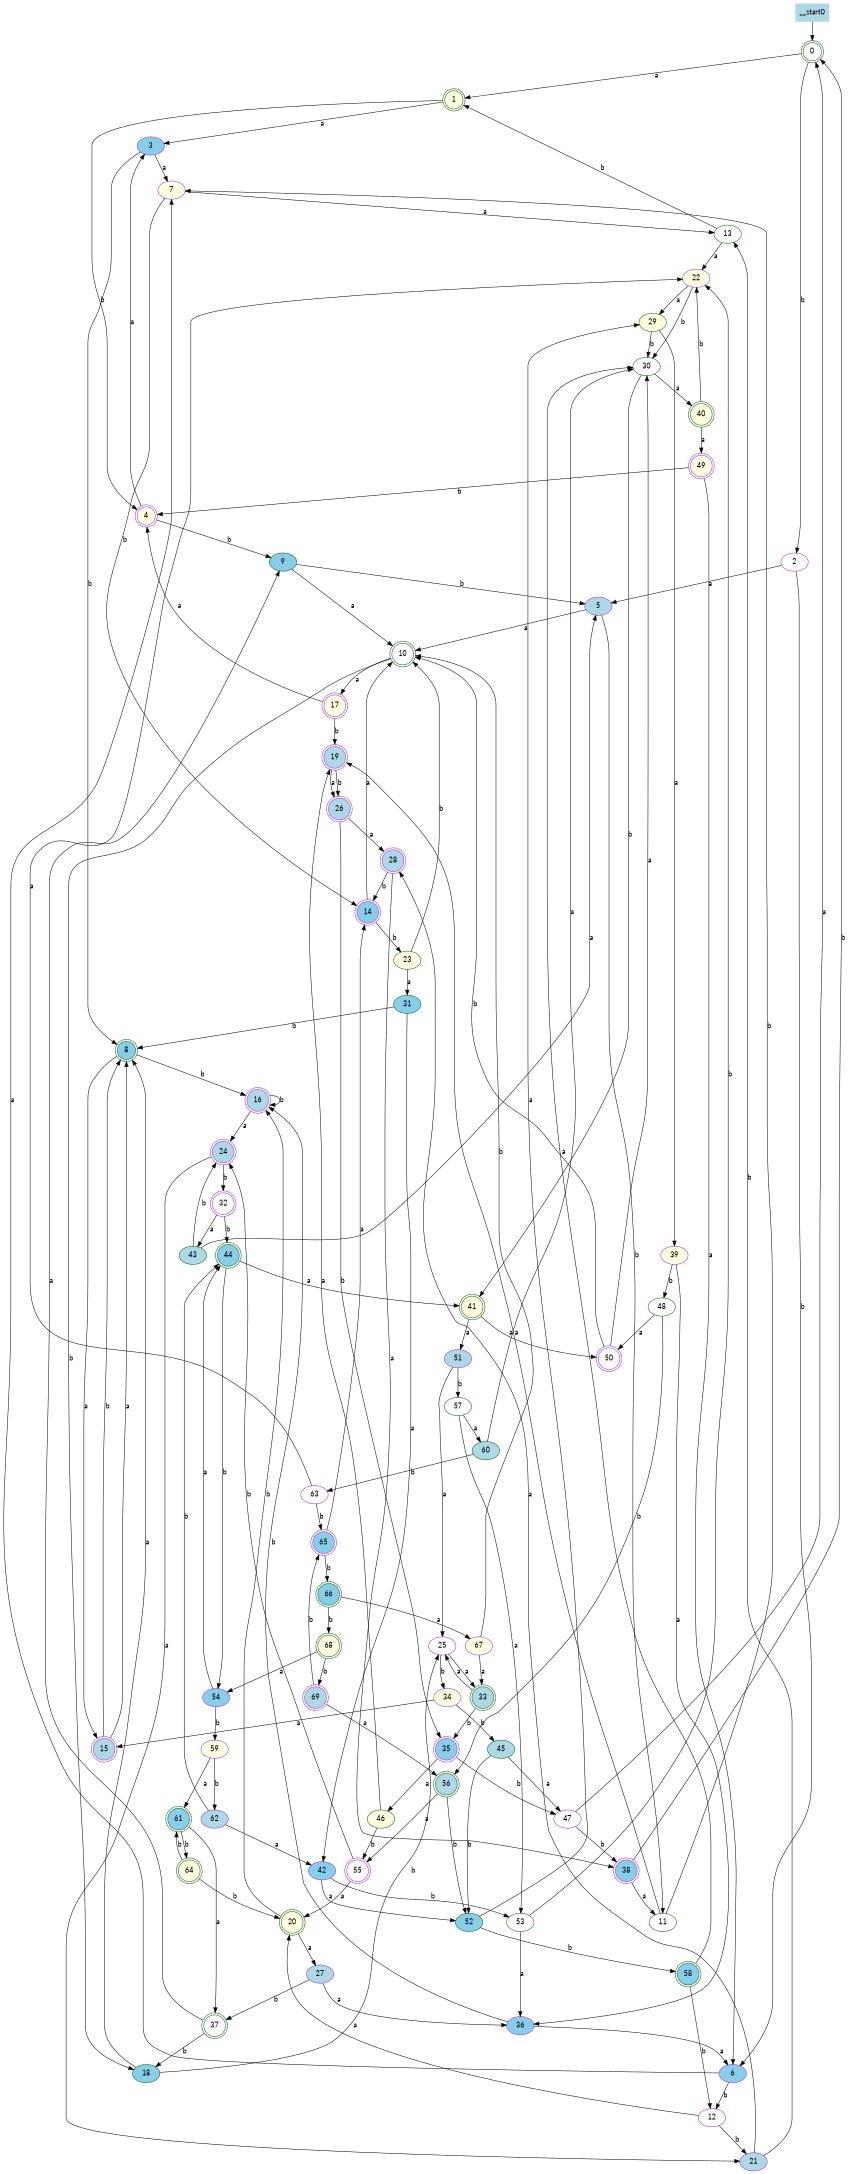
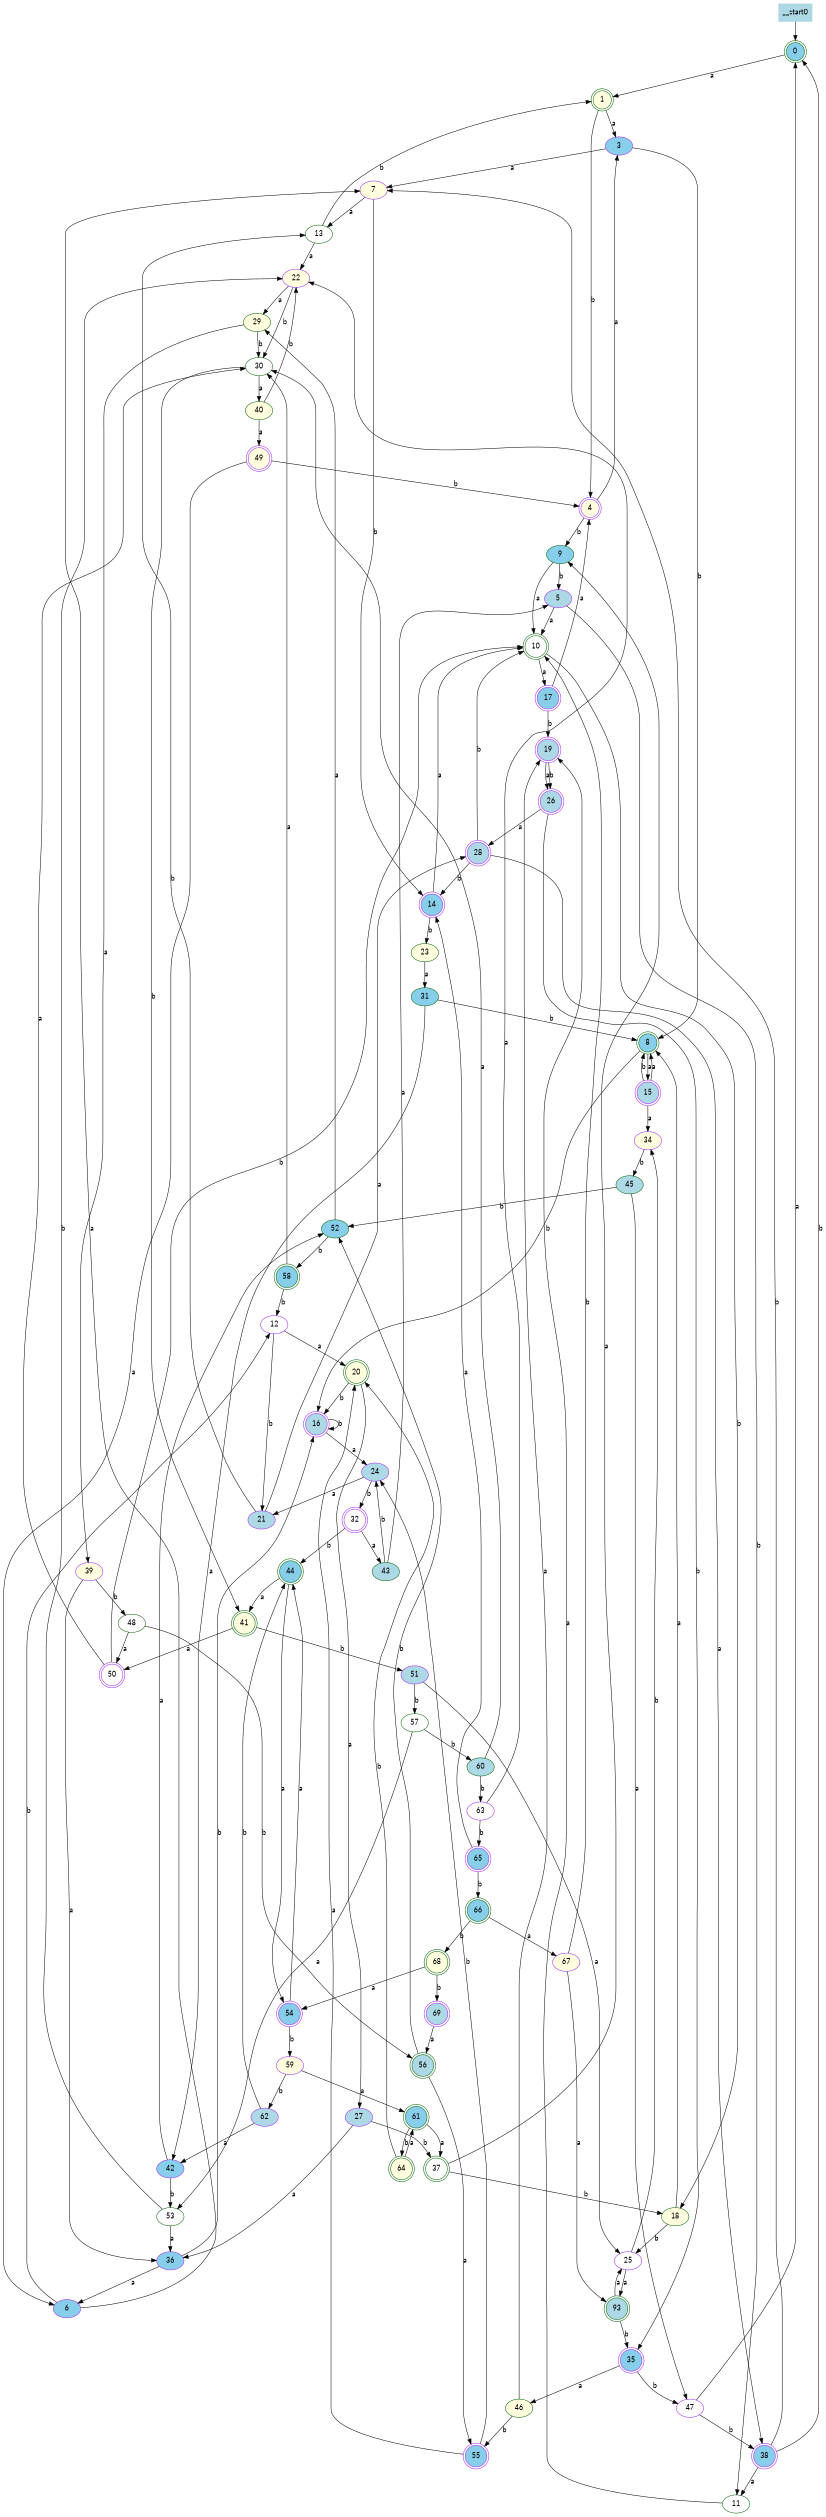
node "0": fillcolor white -> skyblue
node "40": shape doublecircle -> ellipse
node "2": removed
node "17": fillcolor lightyellow -> skyblue
edge "11" -> "7": now "38" -> "7"
edge "23" -> "10": now "28" -> "10"
node "24": shape doublecircle -> ellipse
edge "41" -> "51": label "a" -> "b"
edge "57" -> "60": label "a" -> "b"
edge "44" -> "54": label "b" -> "a"
edge "69" -> "65": removed, label "b"
node "54": shape ellipse -> doublecircle
node "33": label "33" -> "93"
edge "34" -> "15": reversed
edge "64" -> "61": label "b" -> "a"
node "55": fillcolor white -> skyblue
node "18": fillcolor skyblue -> lightyellow
